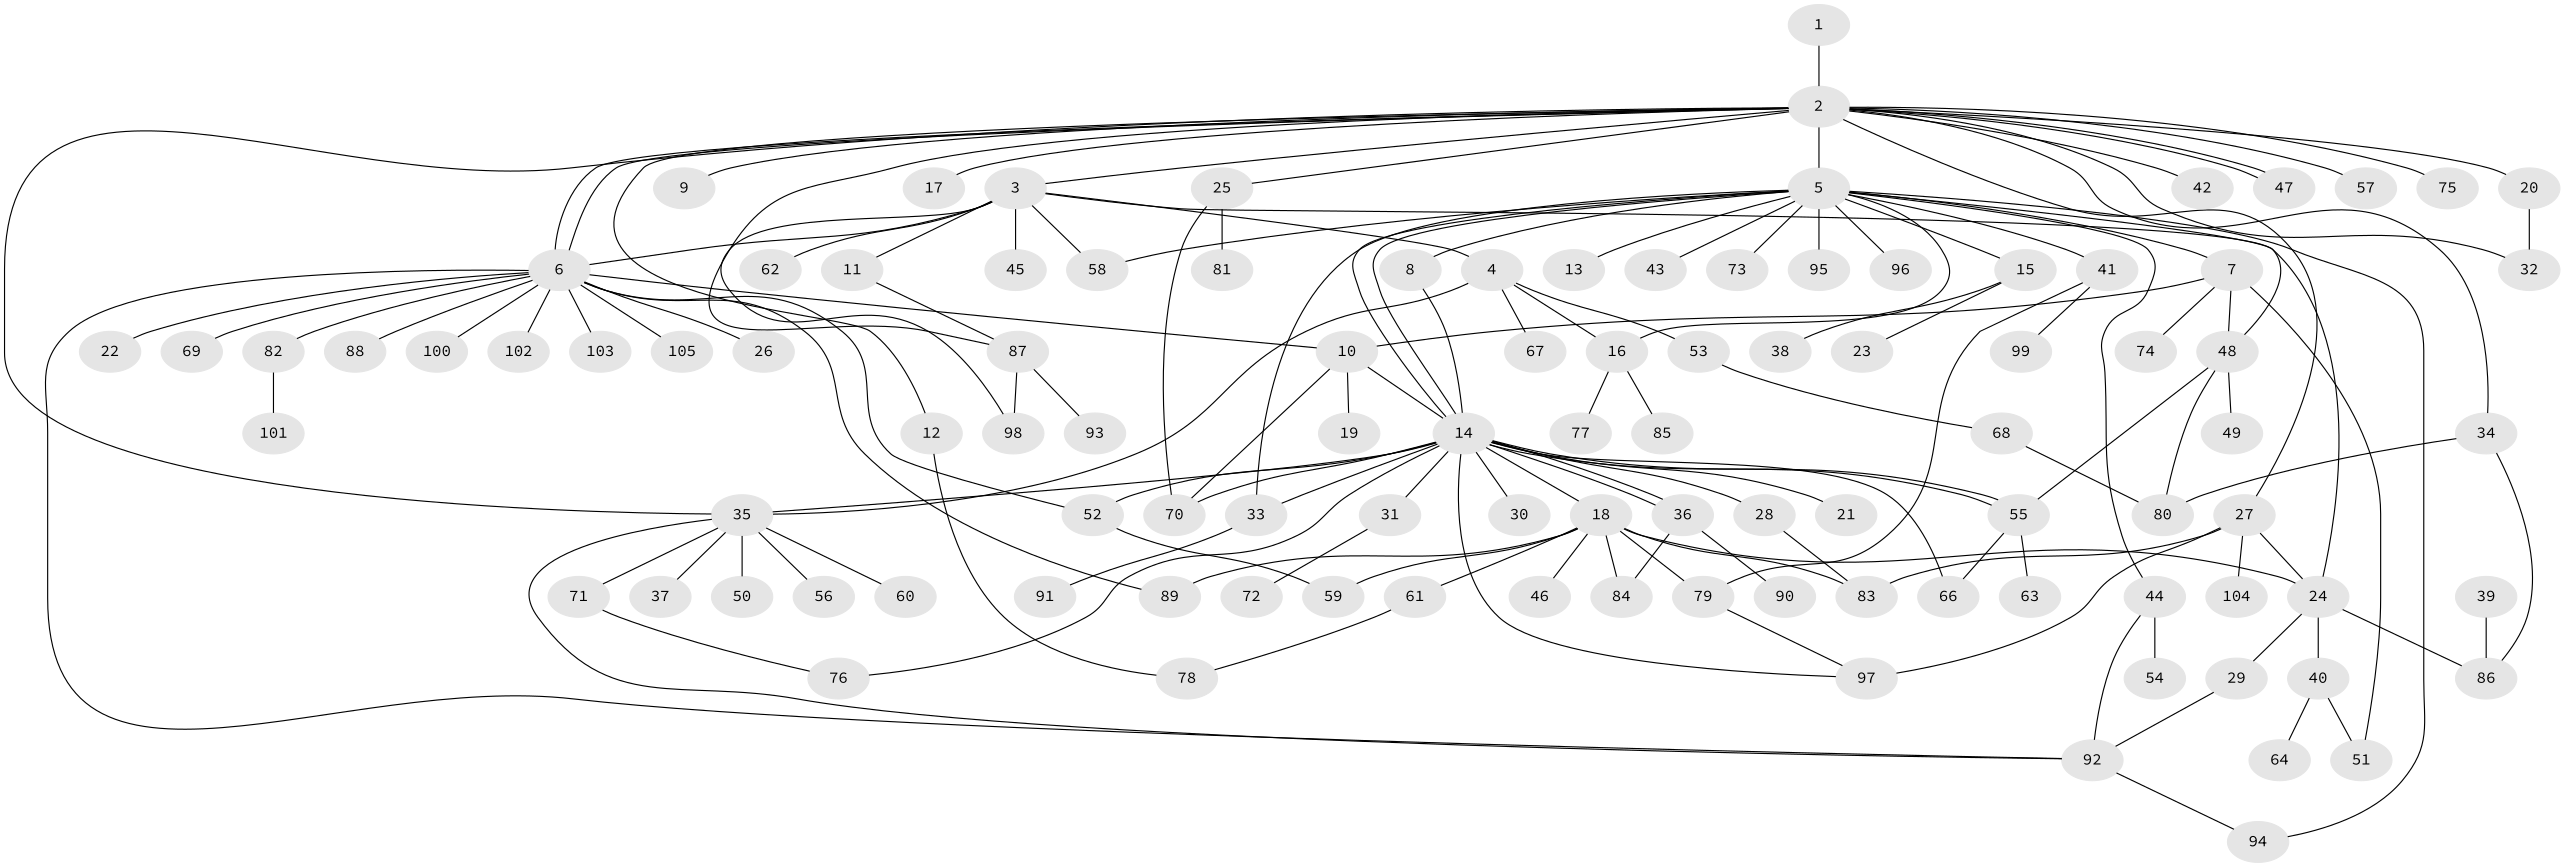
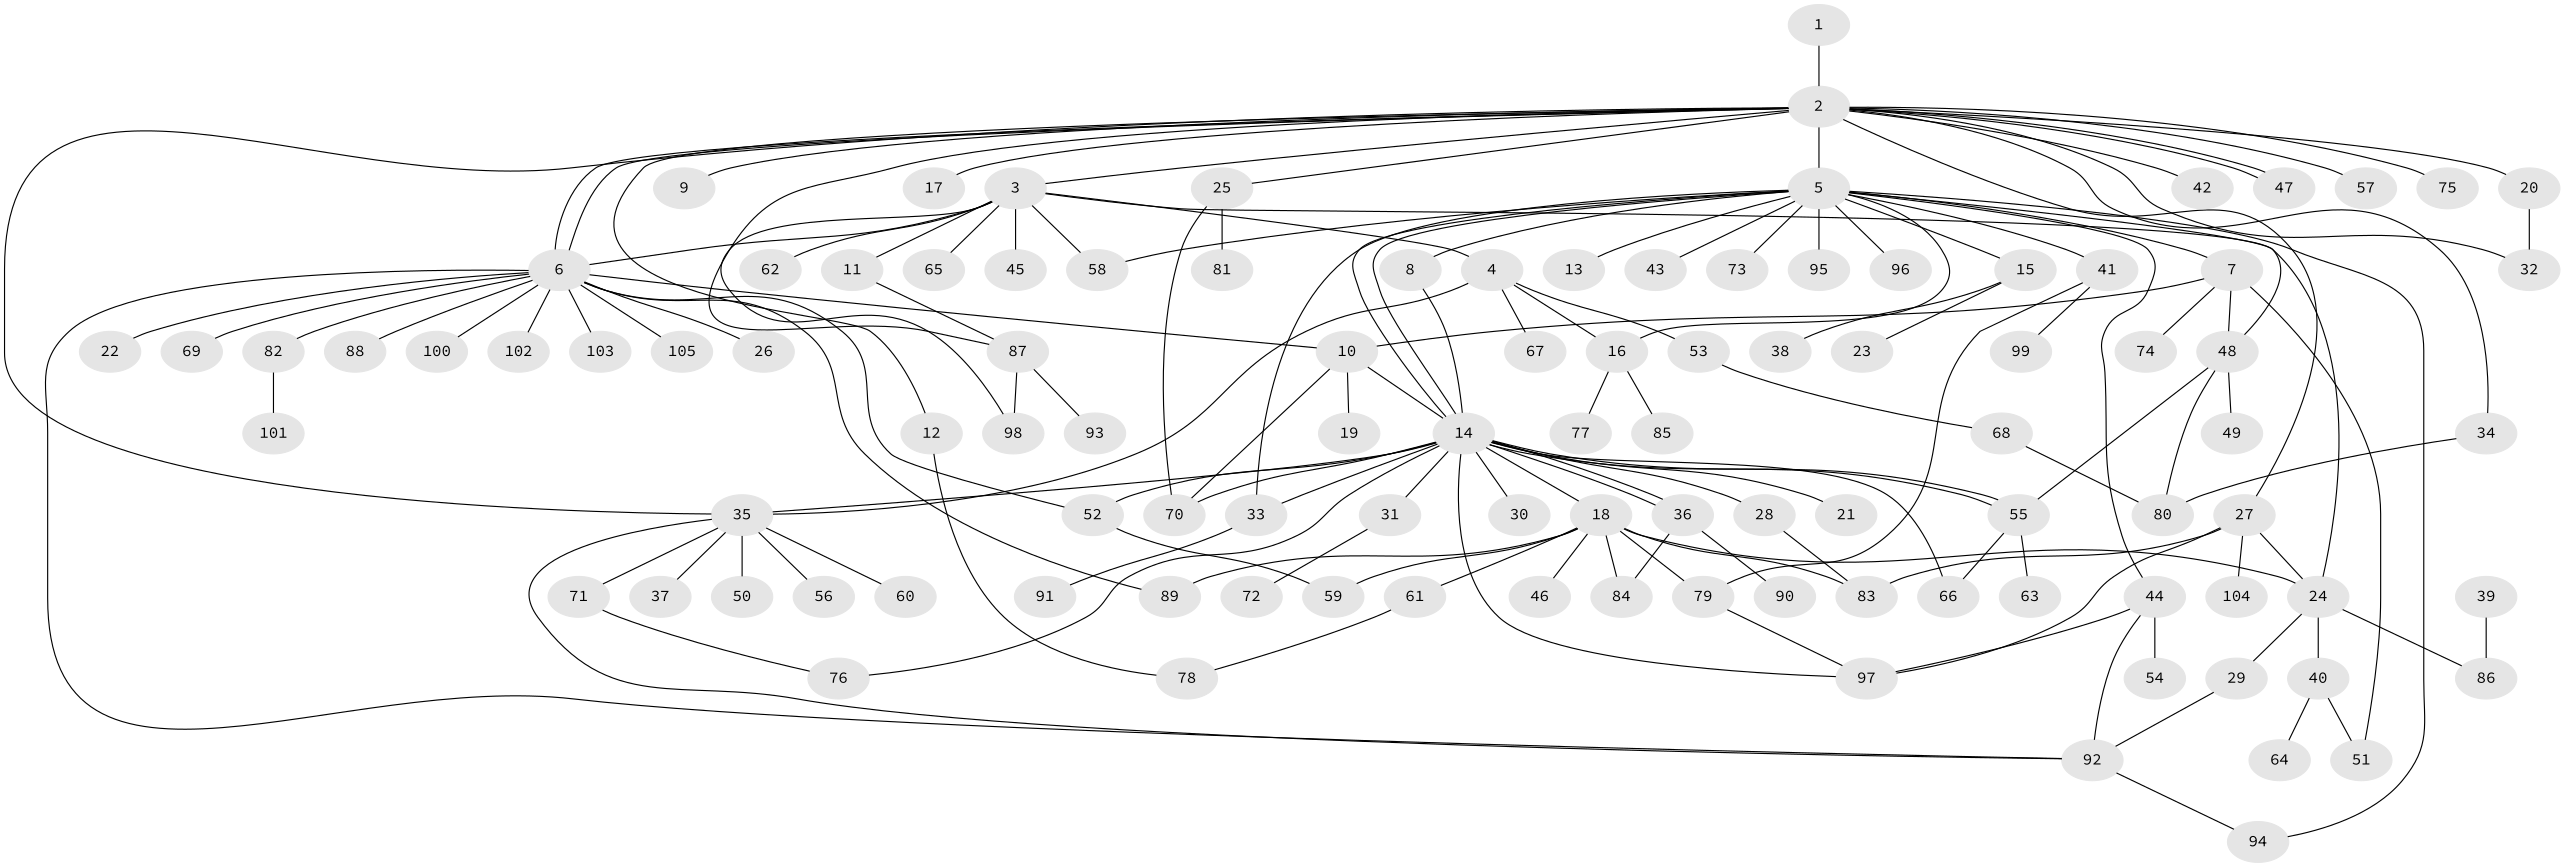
node "65": added
edge "34" -- "86": removed
edge "44" -- "97": added
